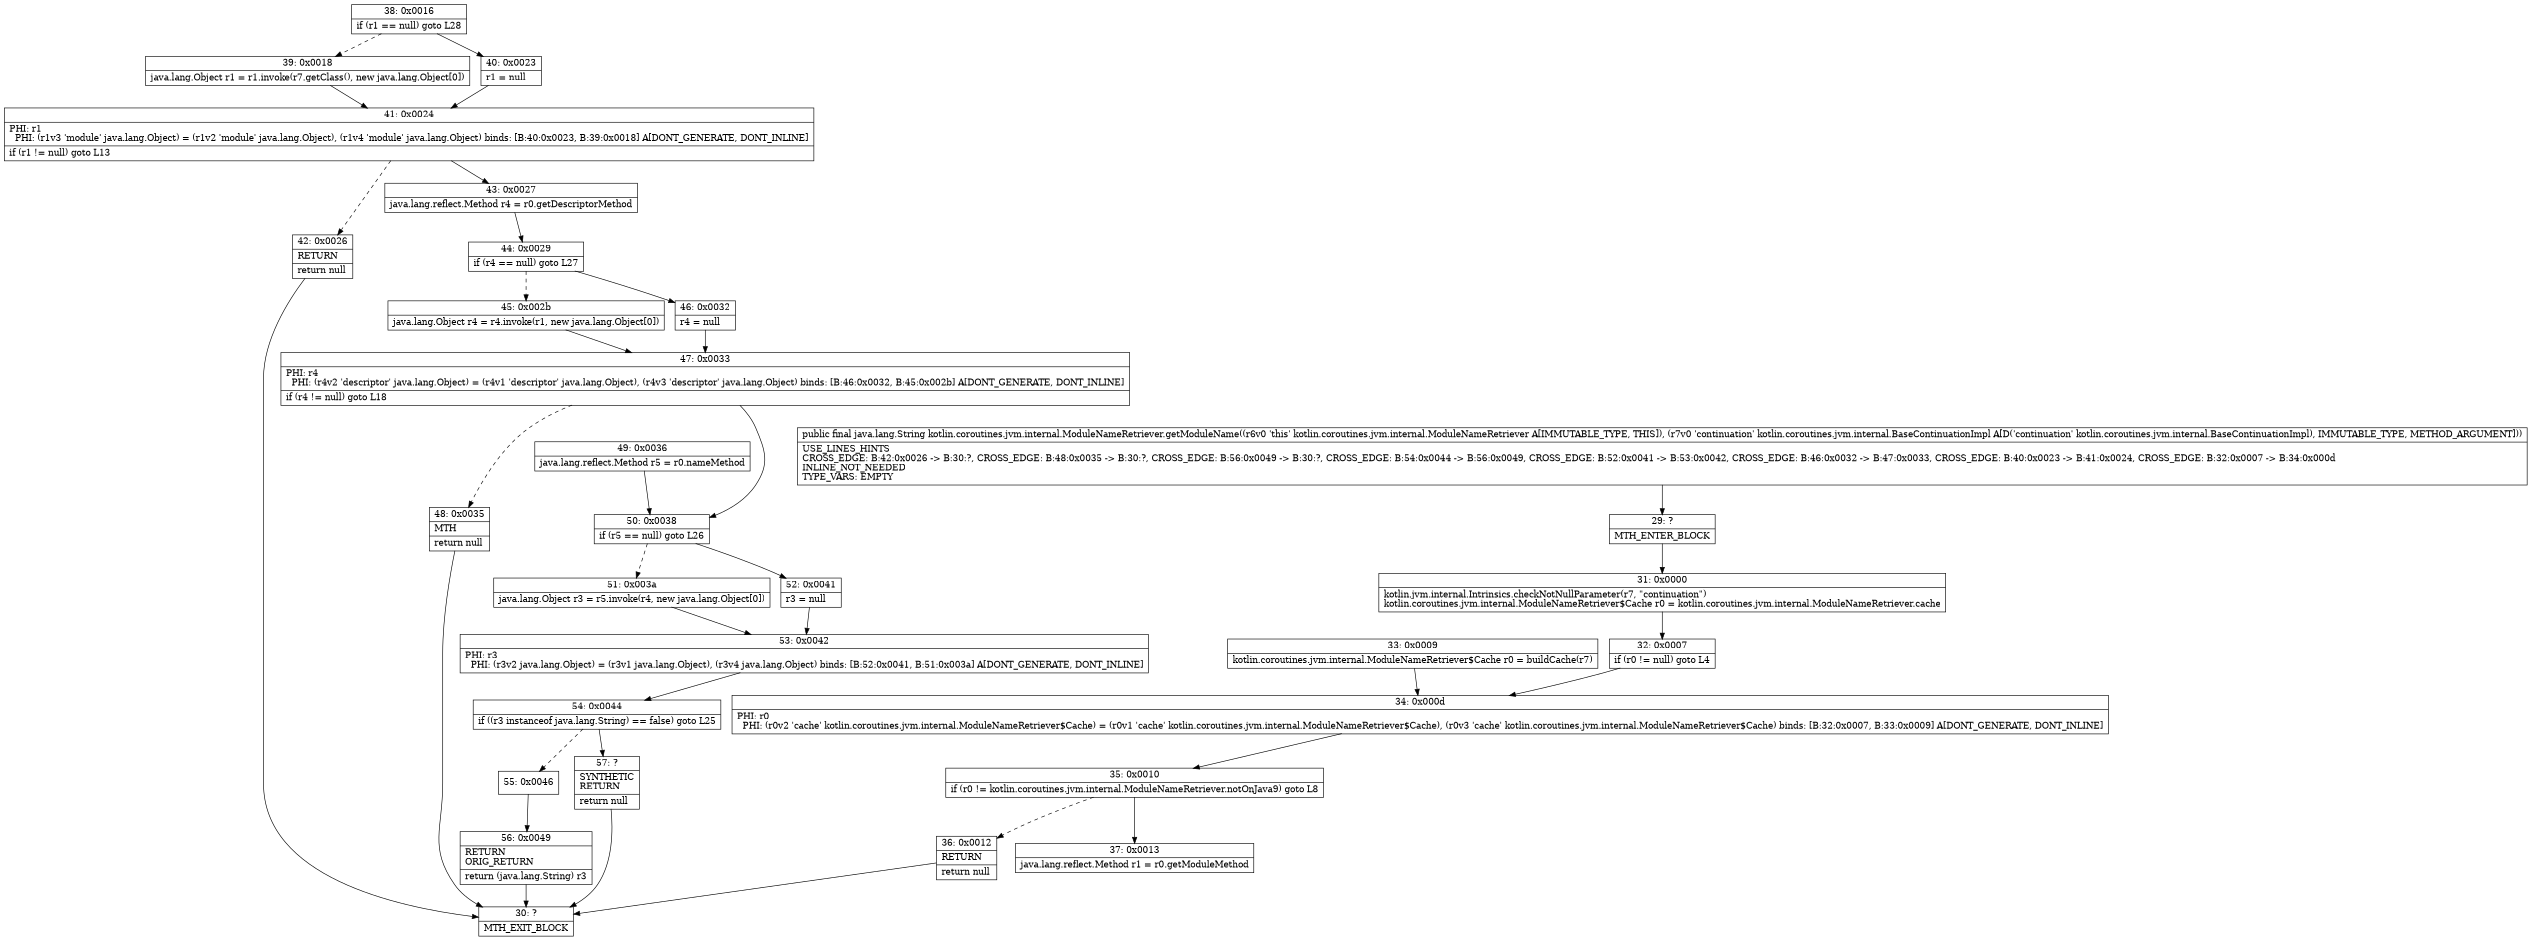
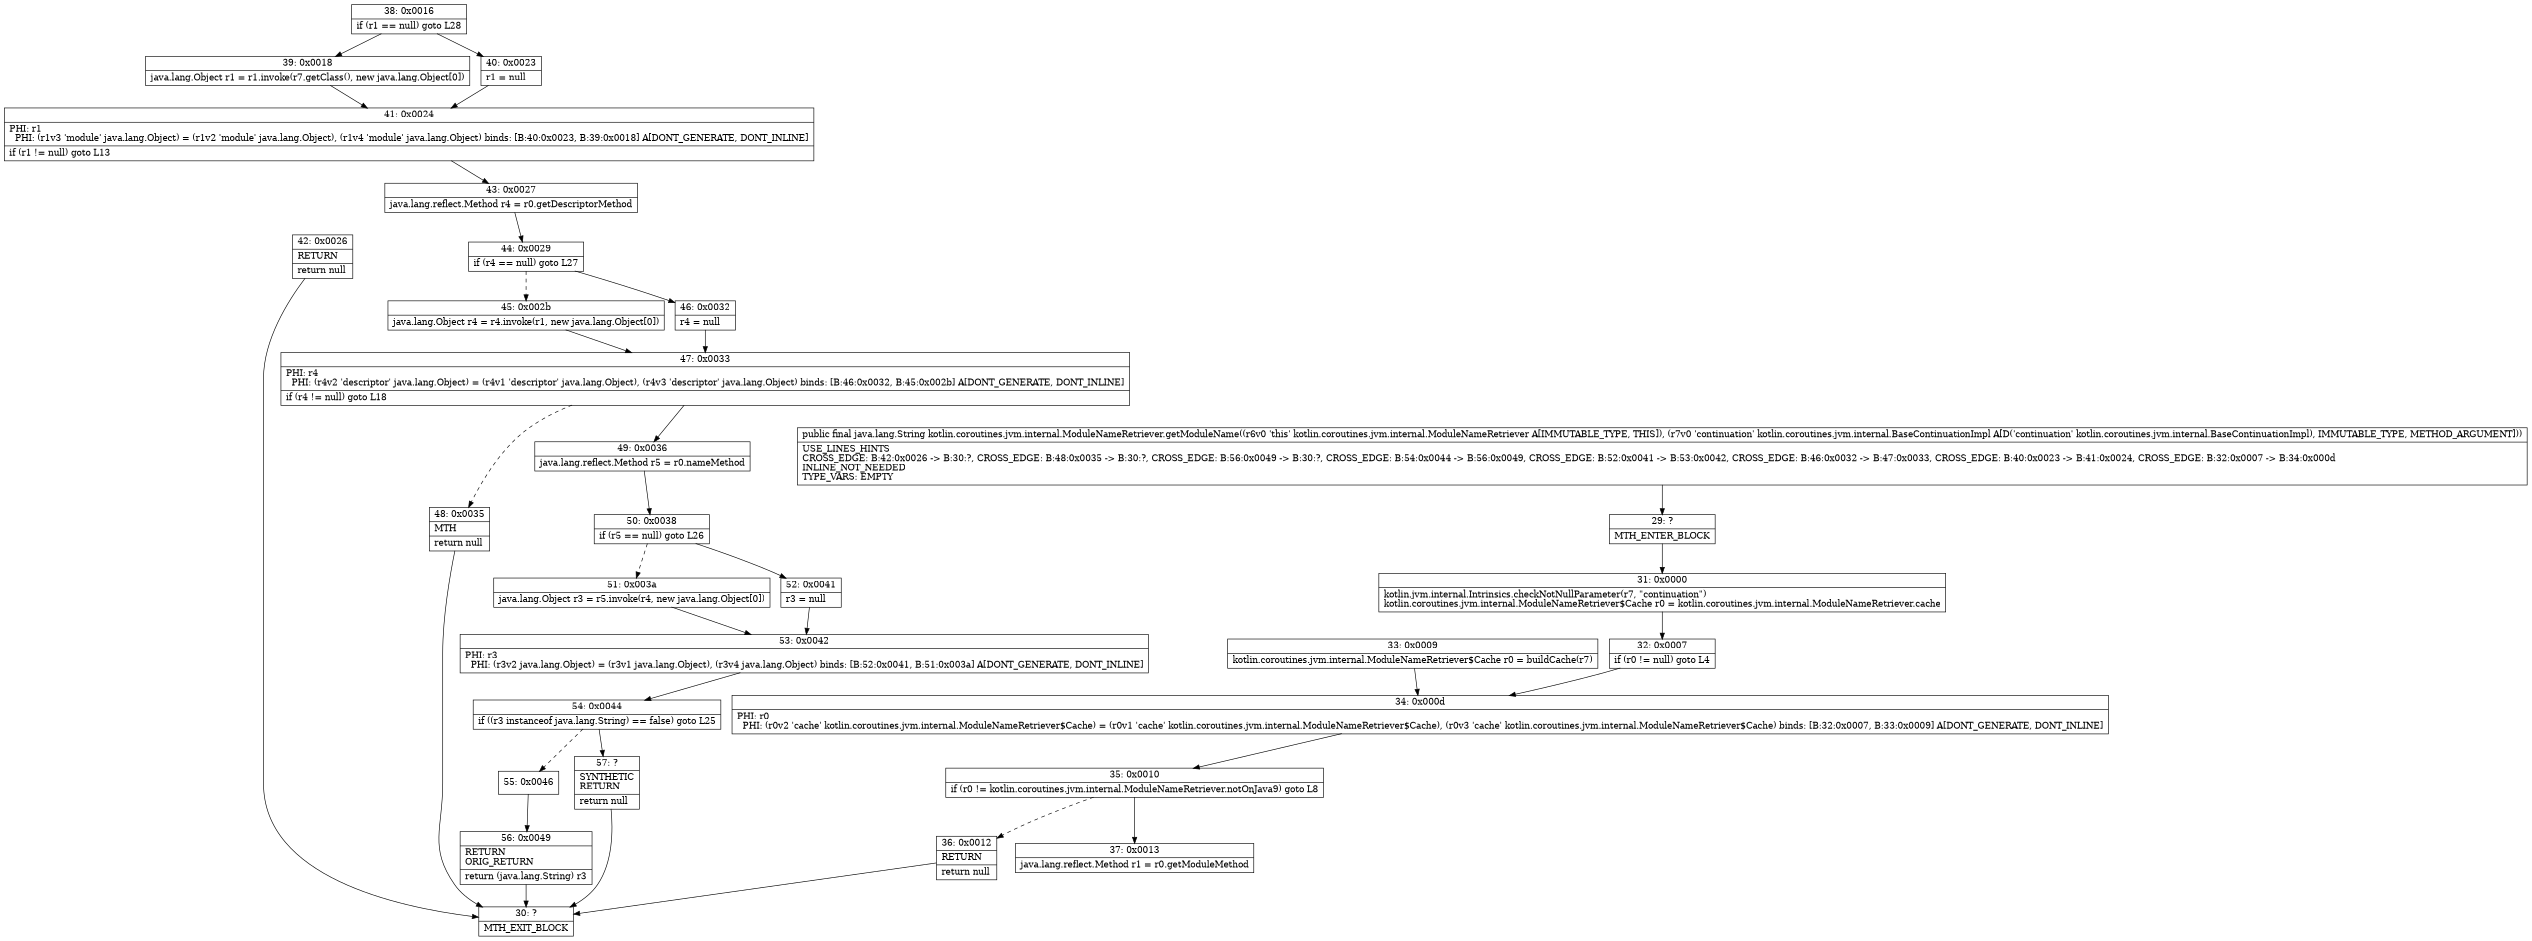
edge "38: 0x0016" -> "39: 0x0018": style dashed -> solid
edge "41: 0x0024" -> "42: 0x0026": removed
edge "47: 0x0033" -> "50: 0x0038": now "47: 0x0033" -> "49: 0x0036"
